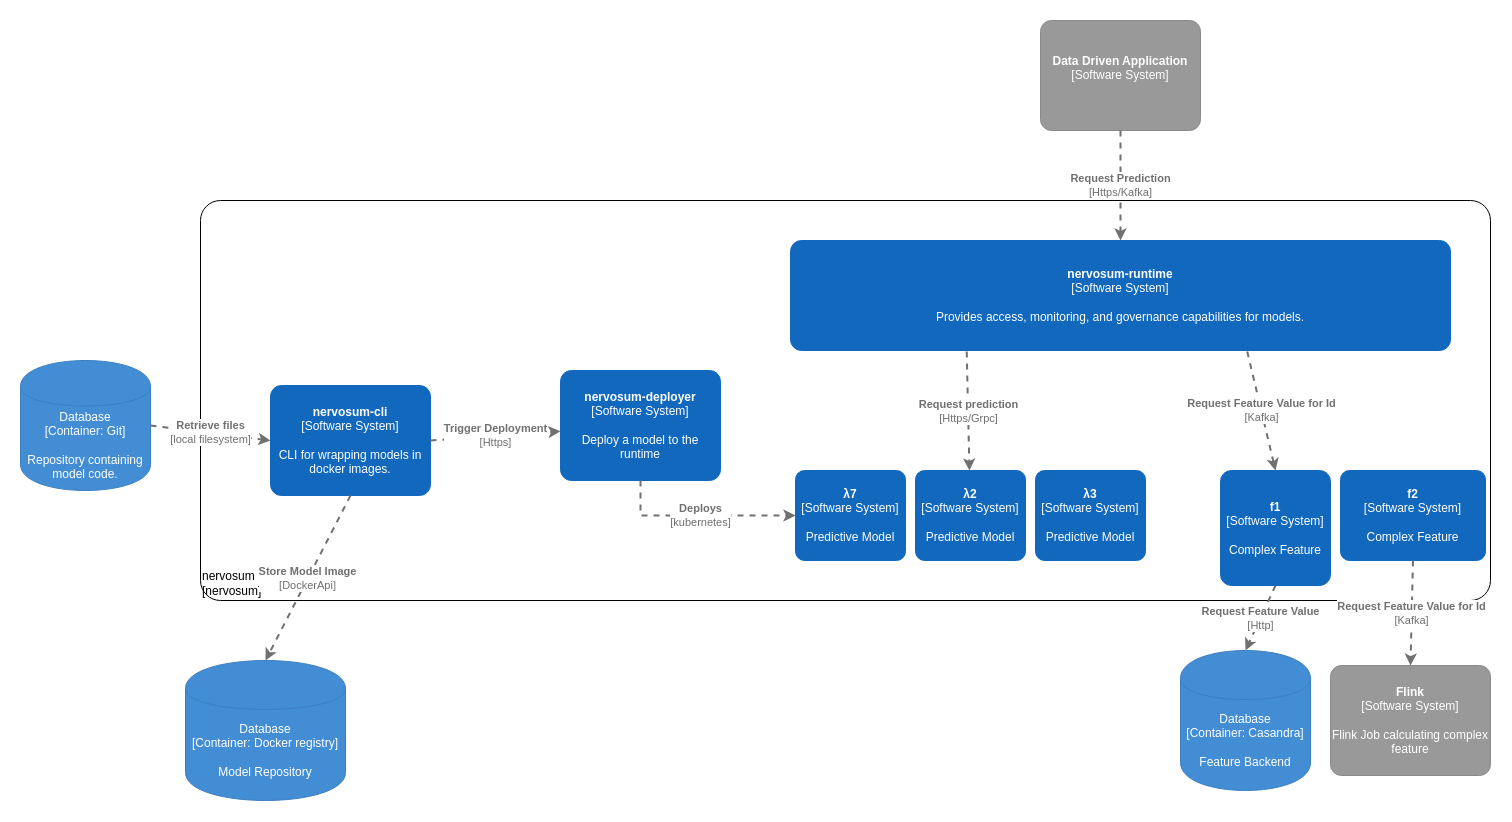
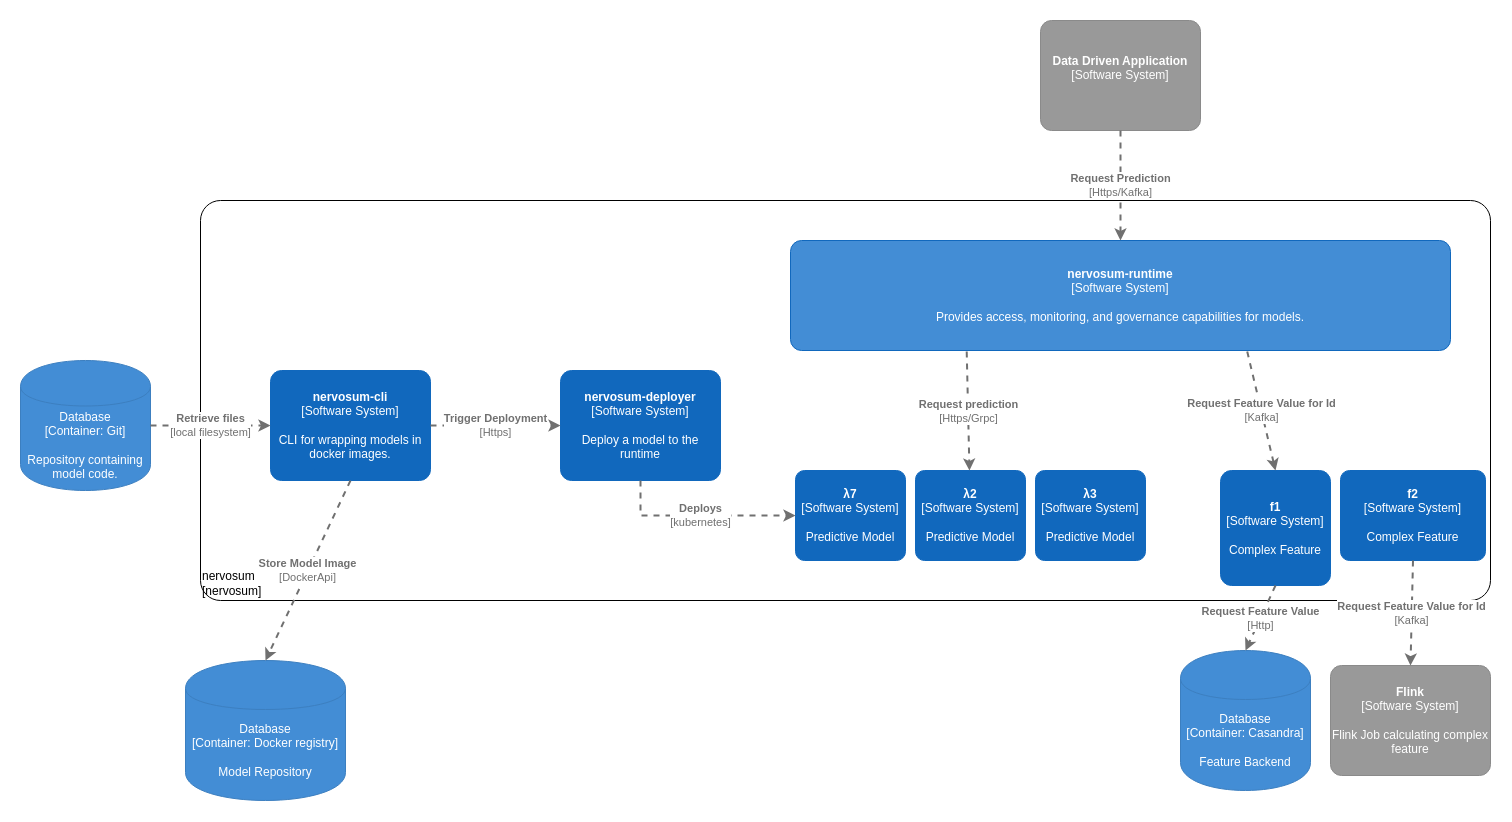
node "nervosum-runtime [Software System] Provides access, monitoring, and governance capabilities for models.": fillcolor #1168bd -> #438dd5
node "nervosum-cli [Software System] CLI for wrapping models in docker images.": moved (351, 441) -> (351, 426)
